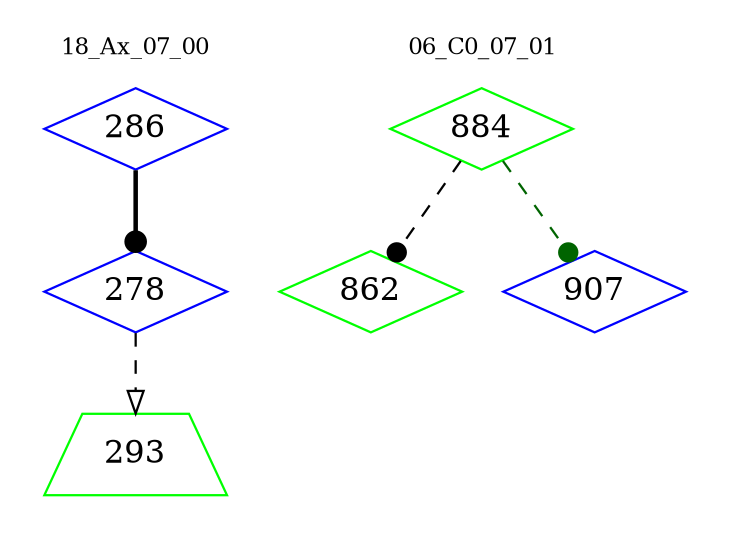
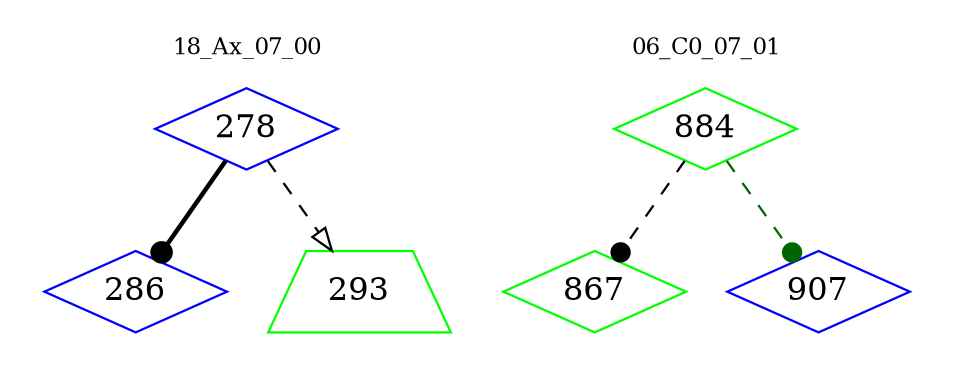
edge "286" -> "278": reversed
node "862": label "862" -> "867"
